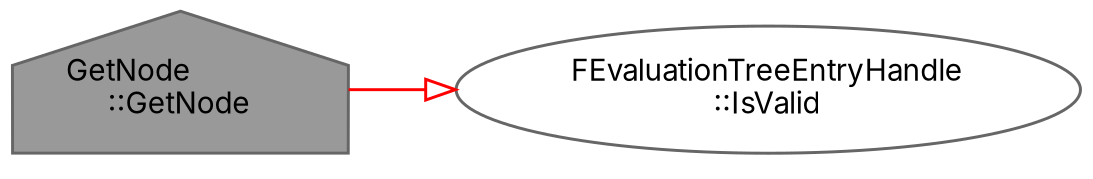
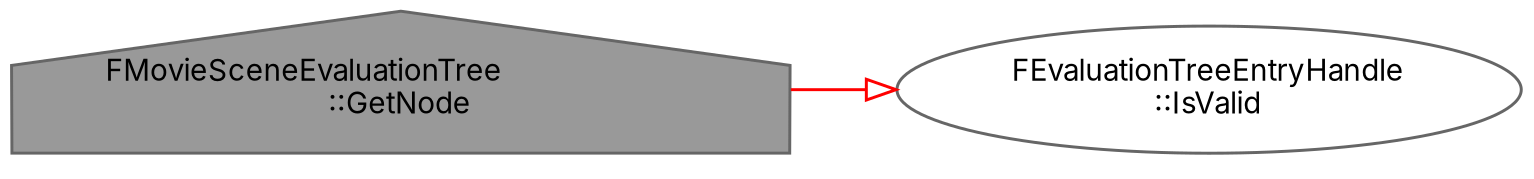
node "GetNode ::GetNode": label "GetNode ::GetNode" -> "FMovieSceneEvaluationTree ::GetNode"
